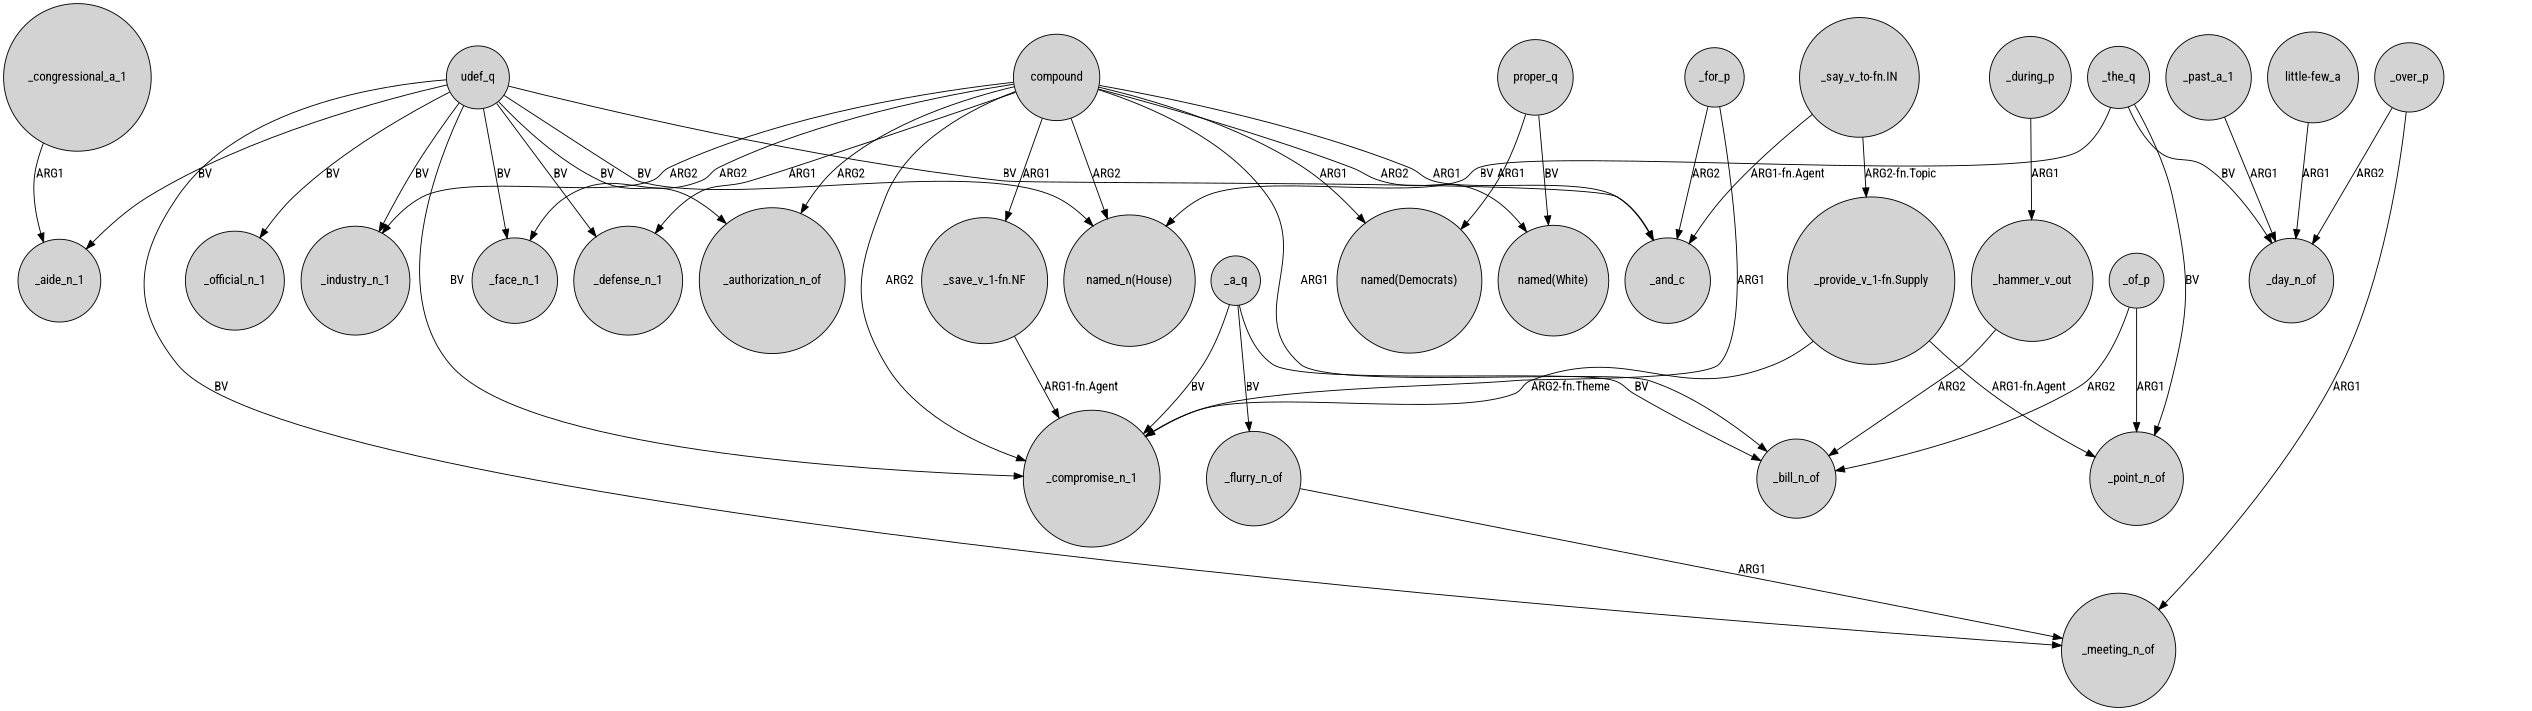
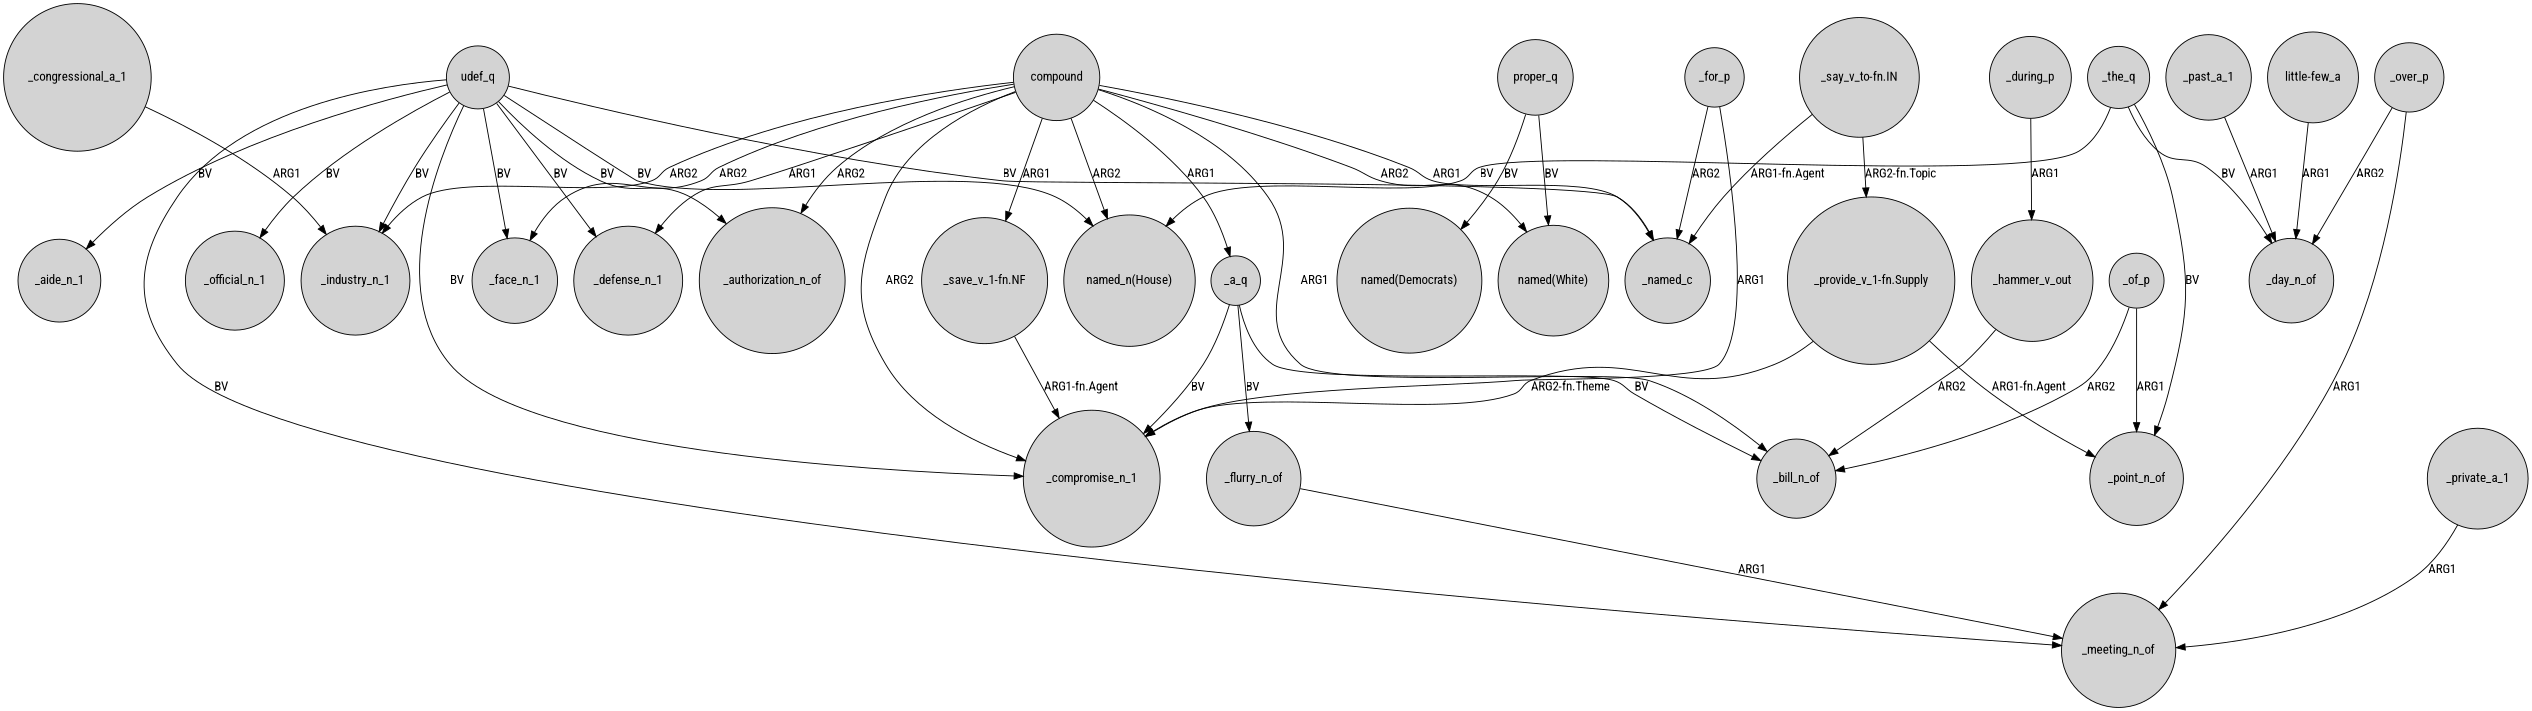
edge "compound" -> "named(Democrats)": now "compound" -> "_a_q"
edge "proper_q" -> "named(Democrats)": label "ARG1" -> "BV"
edge "_congressional_a_1" -> "_aide_n_1": now "_congressional_a_1" -> "_industry_n_1"
node "_and_c": label "_and_c" -> "_named_c"
node "_private_a_1": added
